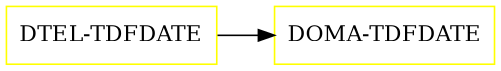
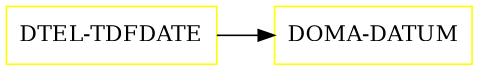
node "DOMA-TDFDATE": label "DOMA-TDFDATE" -> "DOMA-DATUM"
